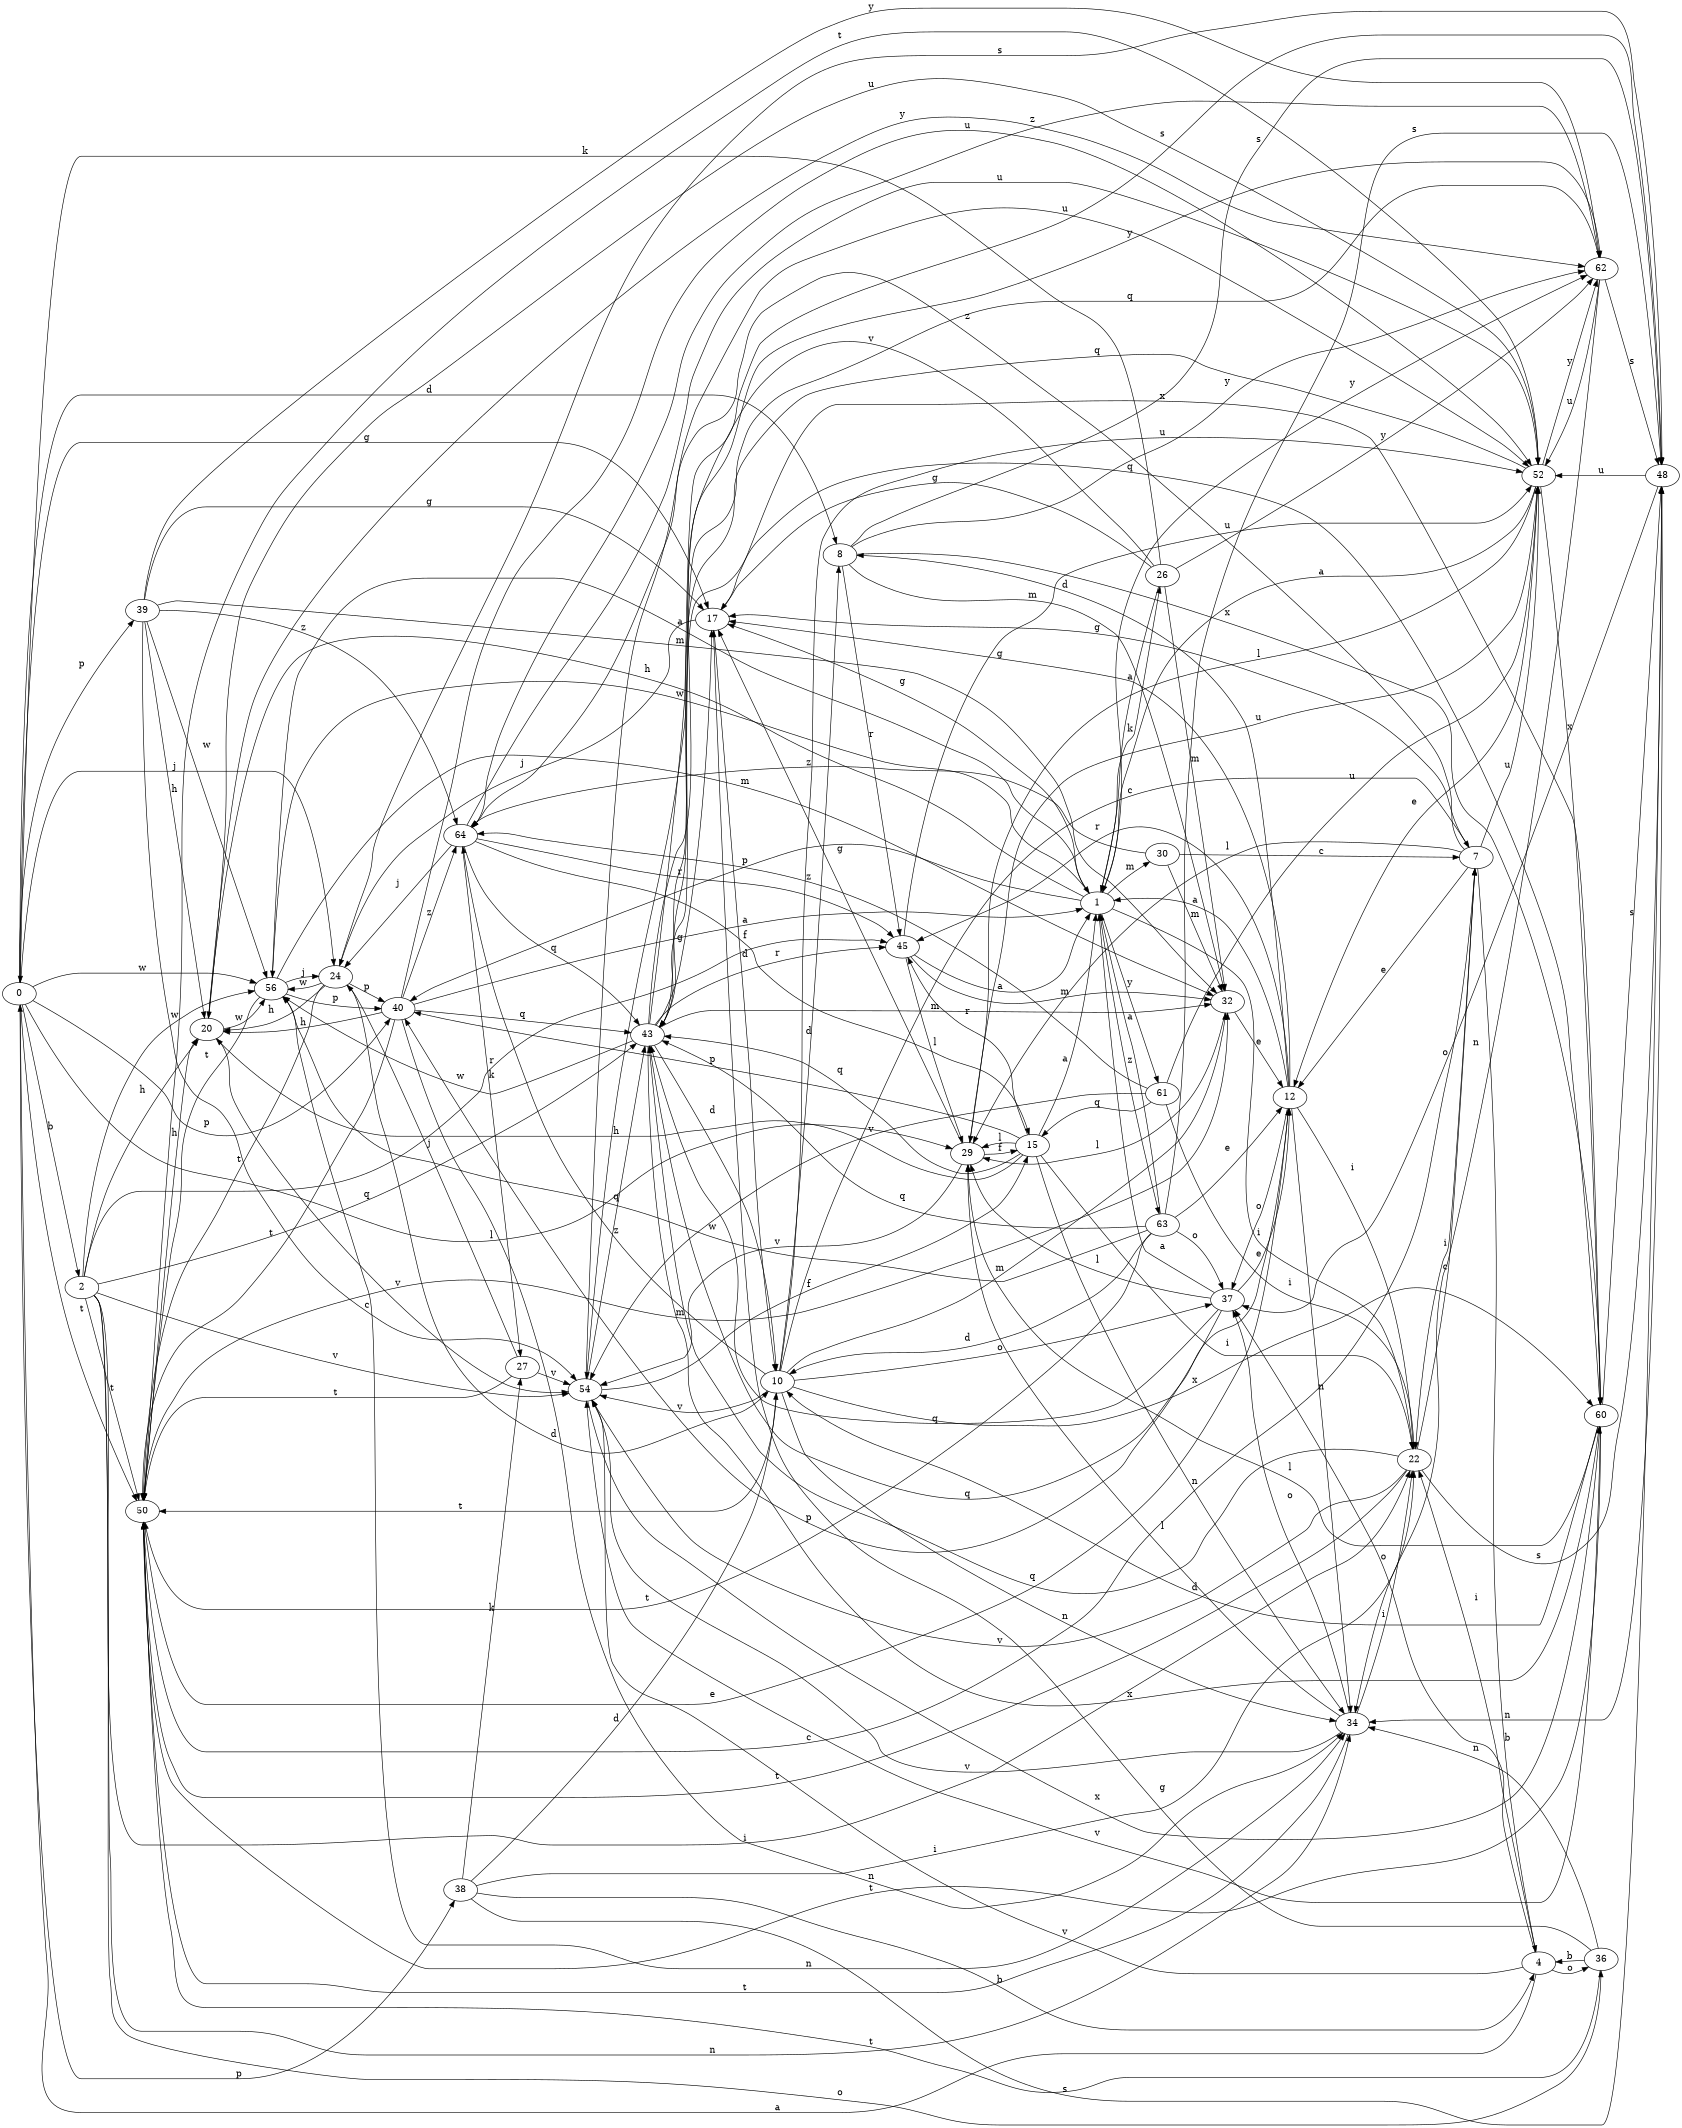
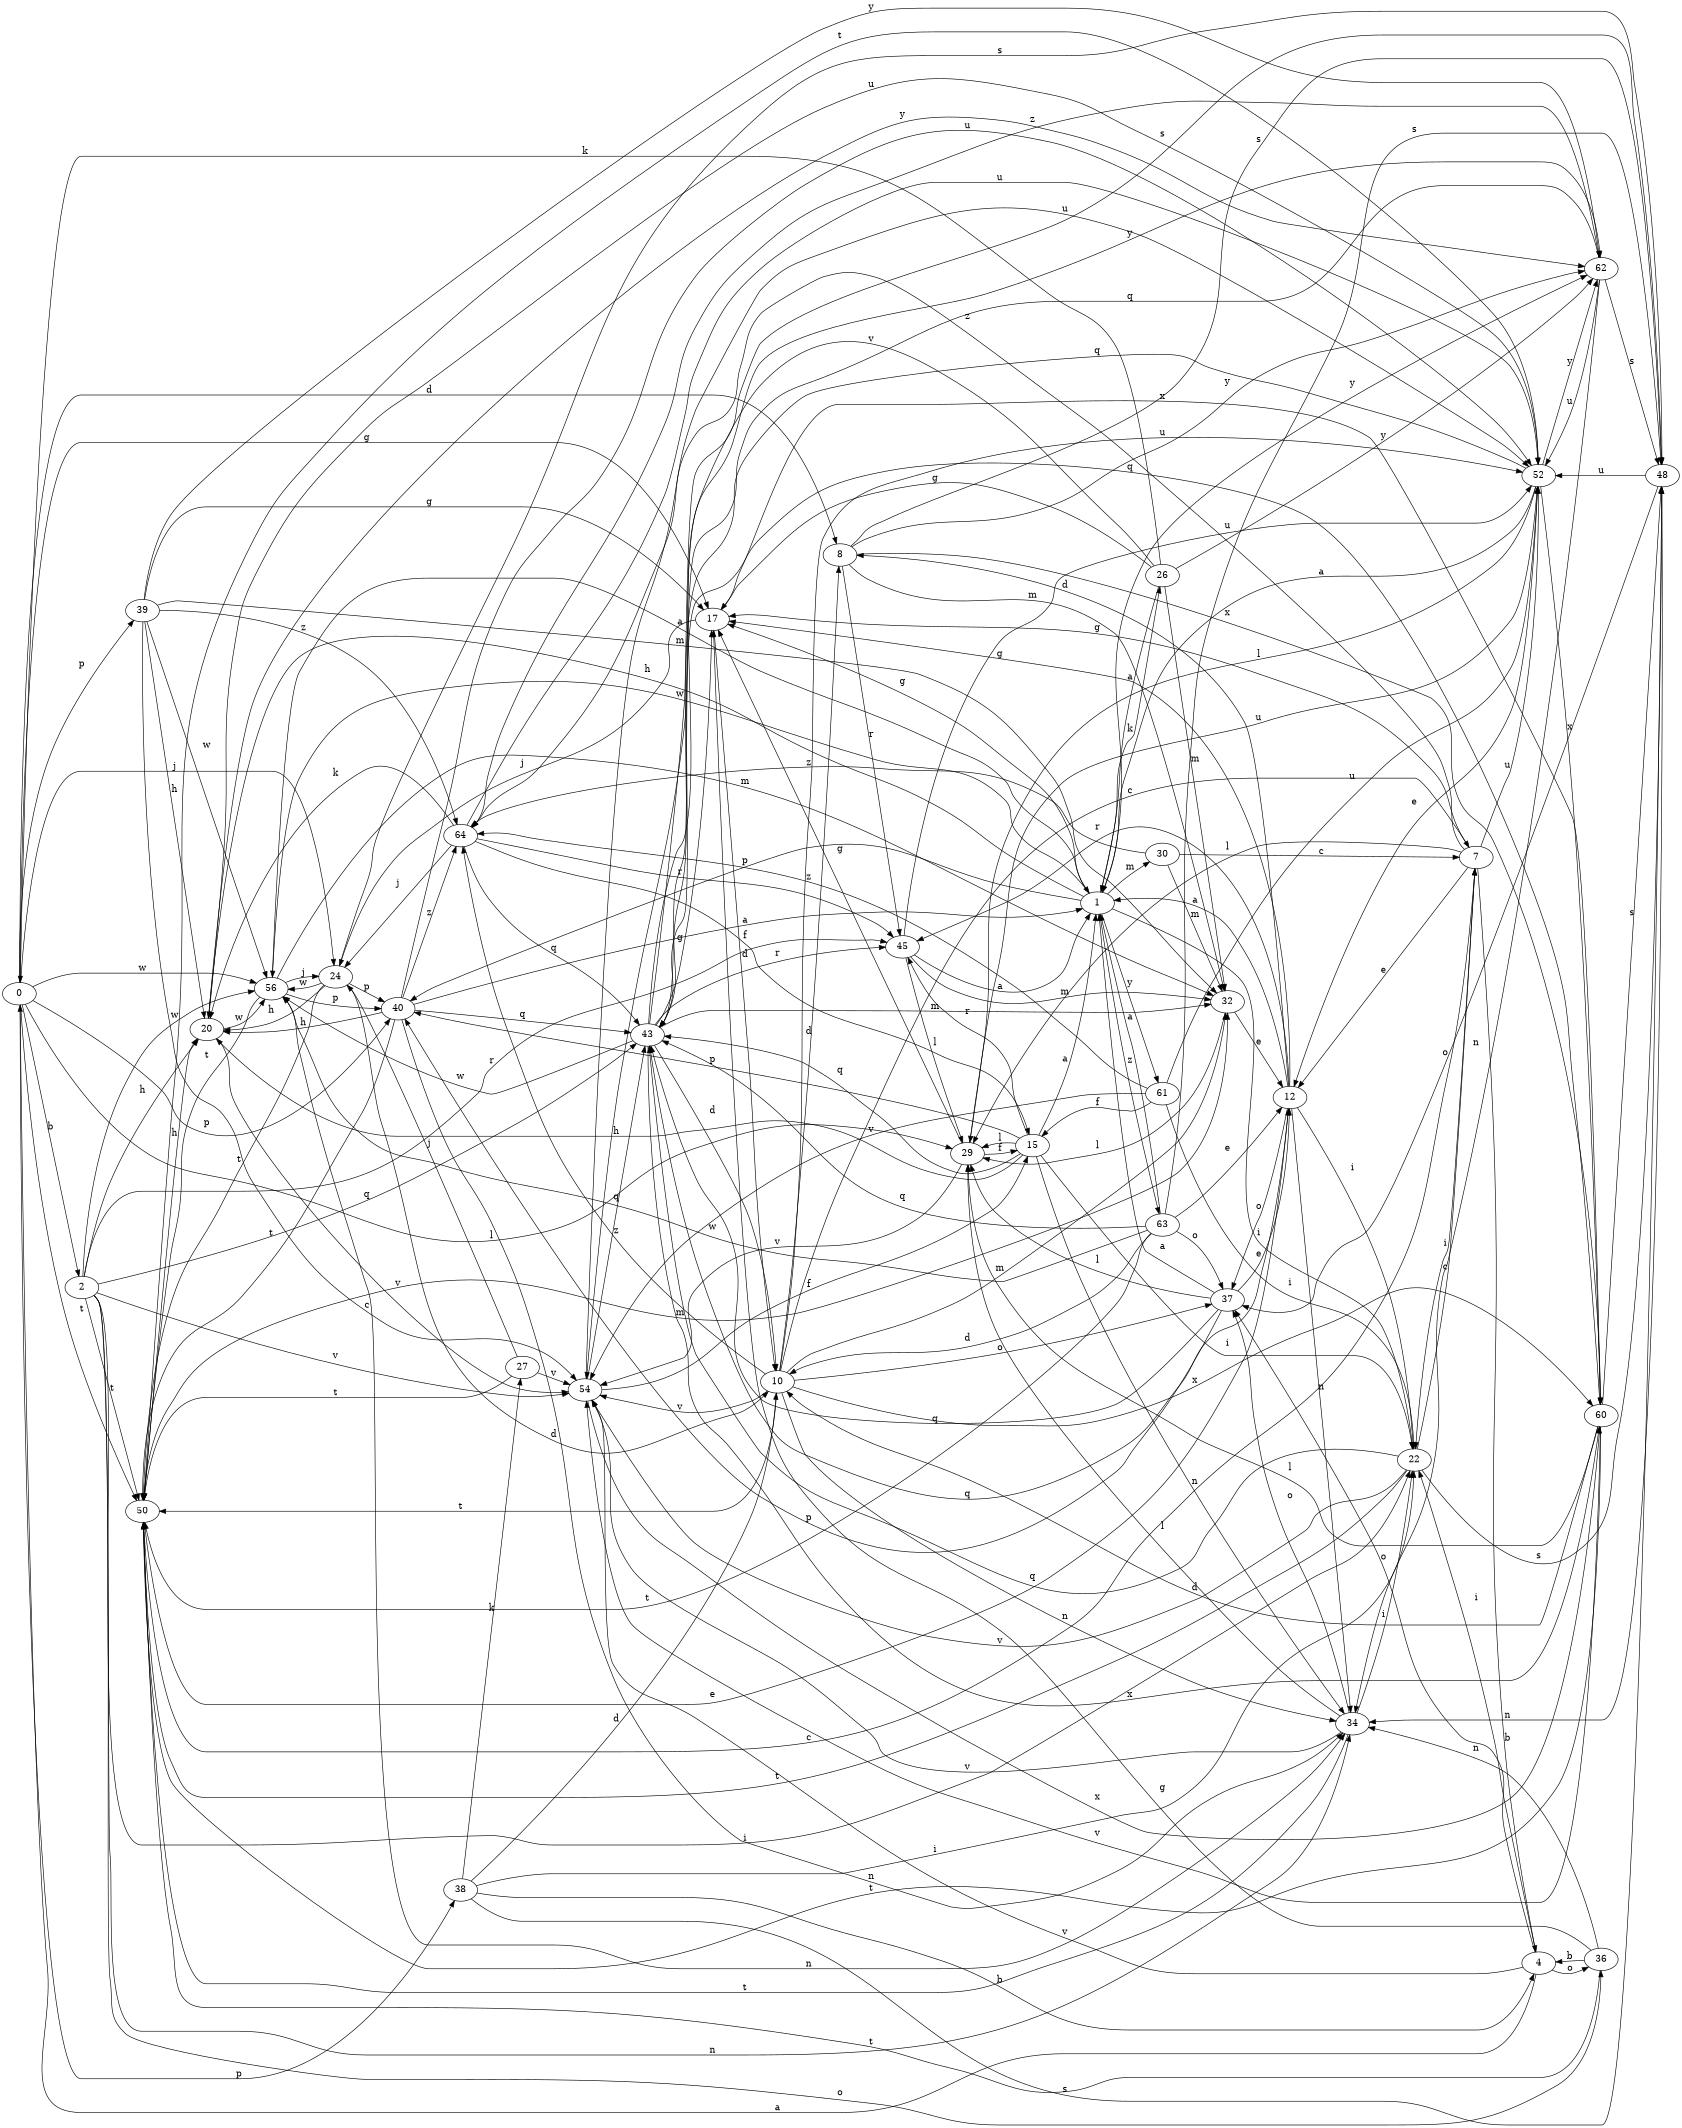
edge "64" -> "27": now "64" -> "20"
edge "61" -> "15": label "q" -> "f"
